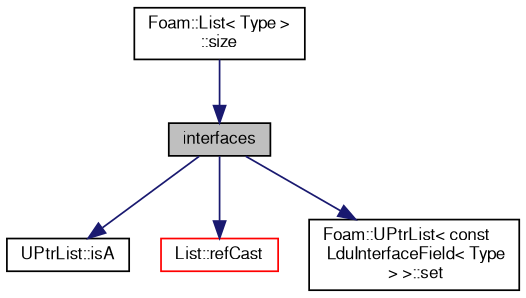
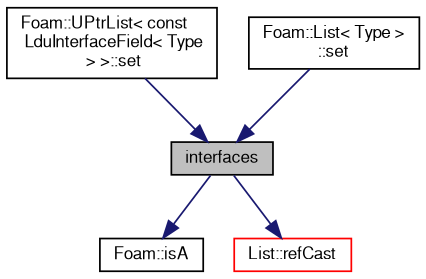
node "Foam::List< Type > ::size": label "Foam::List< Type > ::size" -> "Foam::List< Type > ::set"
edge "interfaces" -> "Foam::UPtrList< const LduInterfaceField< Type > >::set": reversed
node "UPtrList::isA": label "UPtrList::isA" -> "Foam::isA"
